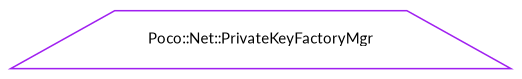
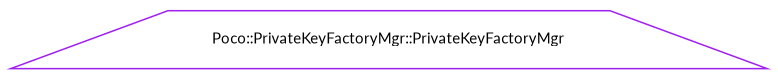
node "Poco::Net::PrivateKeyFactoryMgr": label "Poco::Net::PrivateKeyFactoryMgr" -> "Poco::PrivateKeyFactoryMgr::PrivateKeyFactoryMgr"
